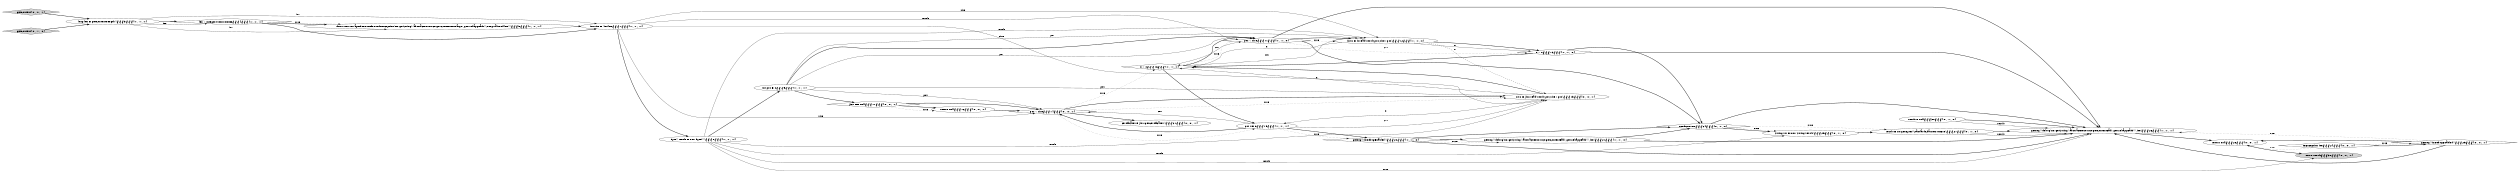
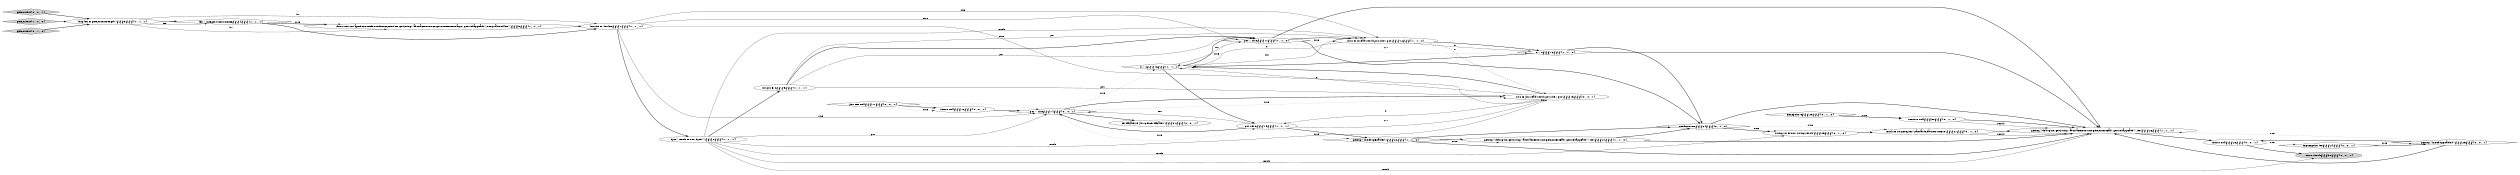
edge "int size = (int)len@@@7@@@['1', '1', '1']" -> "pos < size@@@11@@@['1', '1', '0']": label "result" -> "size"
node "getContent['1', '0', '0']": added
edge "int pos = 0@@@9@@@['1', '1', '1']" -> "pos < size@@@14@@@['0', '0', '1']": now "byte(( result = new byte((((@@@8@@@['1', '1', '1']" -> "pos < size@@@14@@@['0', '0', '1']"
edge "int pos = 0@@@9@@@['1', '1', '1']" -> "jisw == null@@@11@@@['0', '0', '1']": removed
edge "jisw == null@@@11@@@['0', '0', '1']" -> "pos < size@@@14@@@['0', '0', '1']": style bold -> dotted
node "Exception e@@@29@@@['0', '1', '0']": added
edge "IOException ioe@@@24@@@['0', '0', '1']" -> "return null@@@28@@@['0', '0', '1']": reversed
edge "byte(( result = new byte((((@@@8@@@['1', '1', '1']" -> "return result@@@30@@@['0', '0', '1']": label "true" -> "result"
